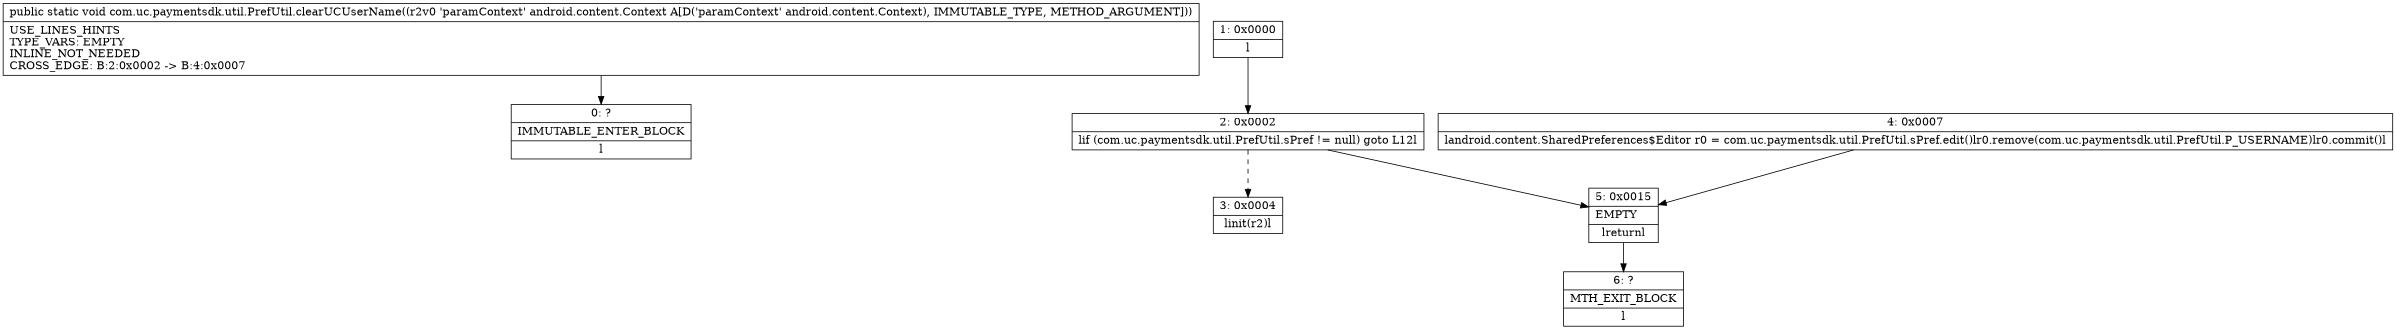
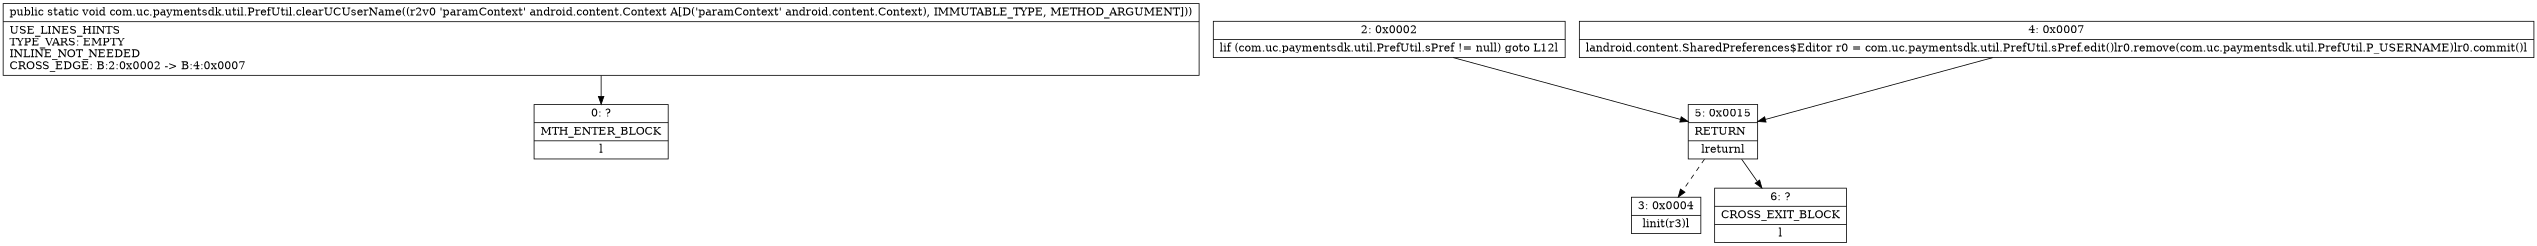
node "1: 0x0000": removed
node "0: ?": text "IMMUTABLE_ENTER_BLOCK" -> "MTH_ENTER_BLOCK"
edge "2: 0x0002" -> "3: 0x0004": now "5: 0x0015" -> "3: 0x0004"
node "5: 0x0015": text "EMPTY" -> "RETURN"
node "3: 0x0004": text "linit(r2)l" -> "linit(r3)l"
node "6: ?": text "MTH_EXIT_BLOCK" -> "CROSS_EXIT_BLOCK"
